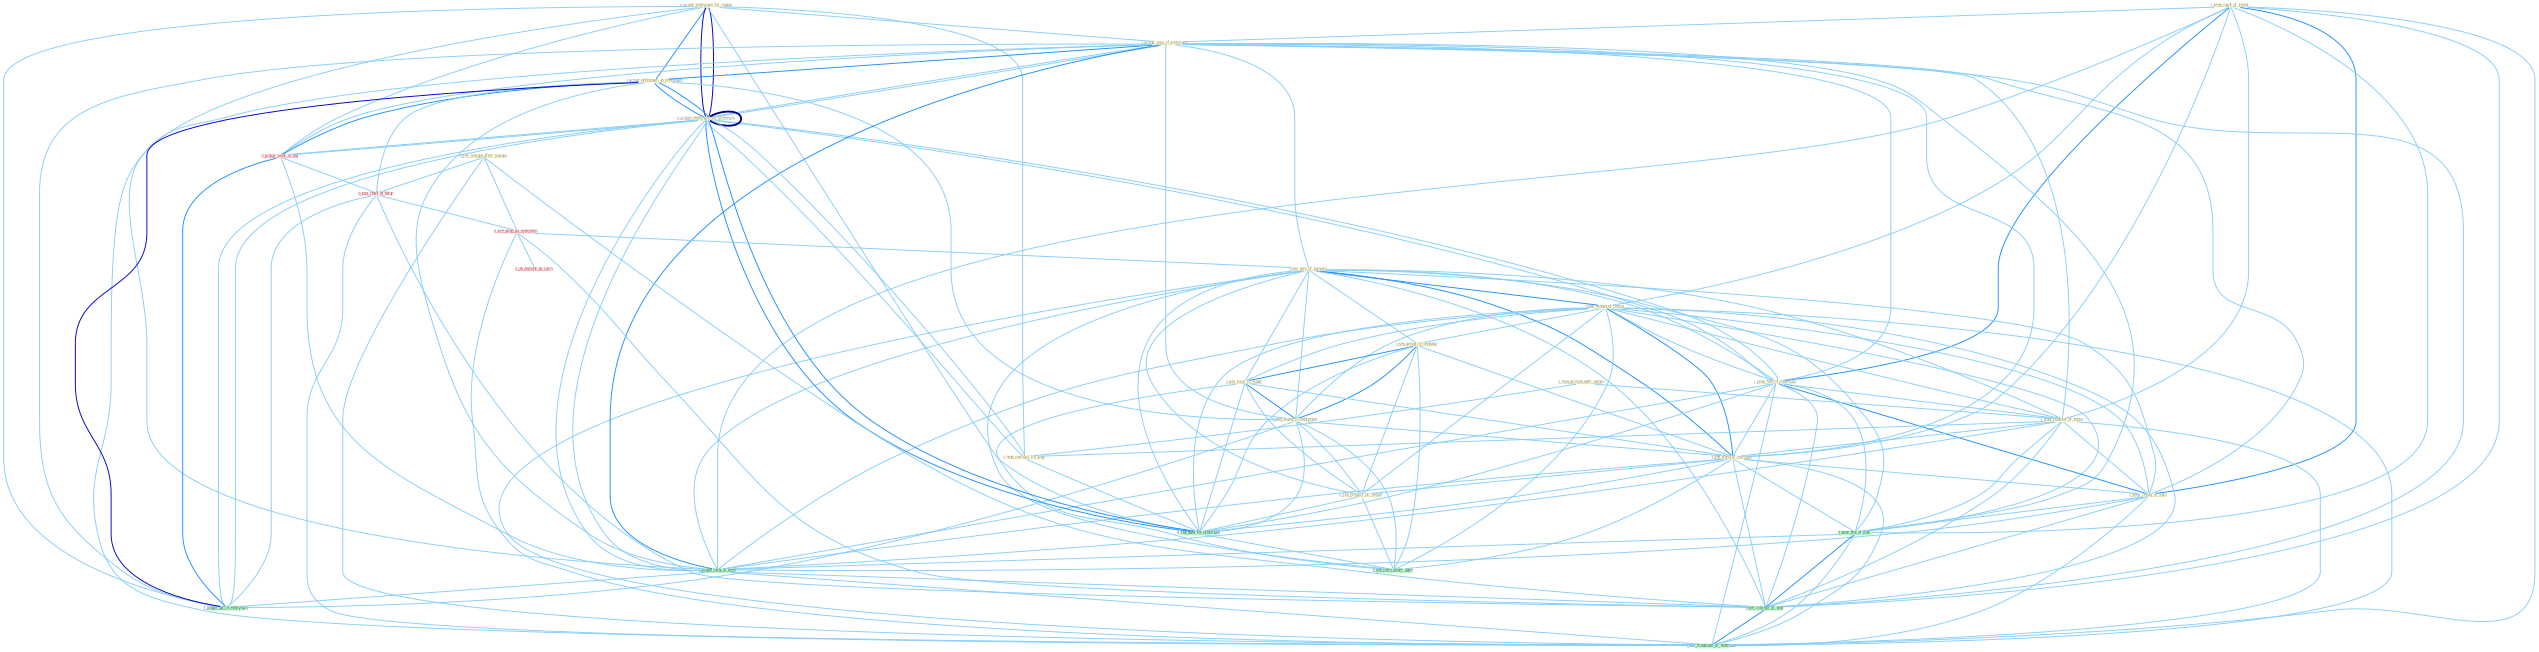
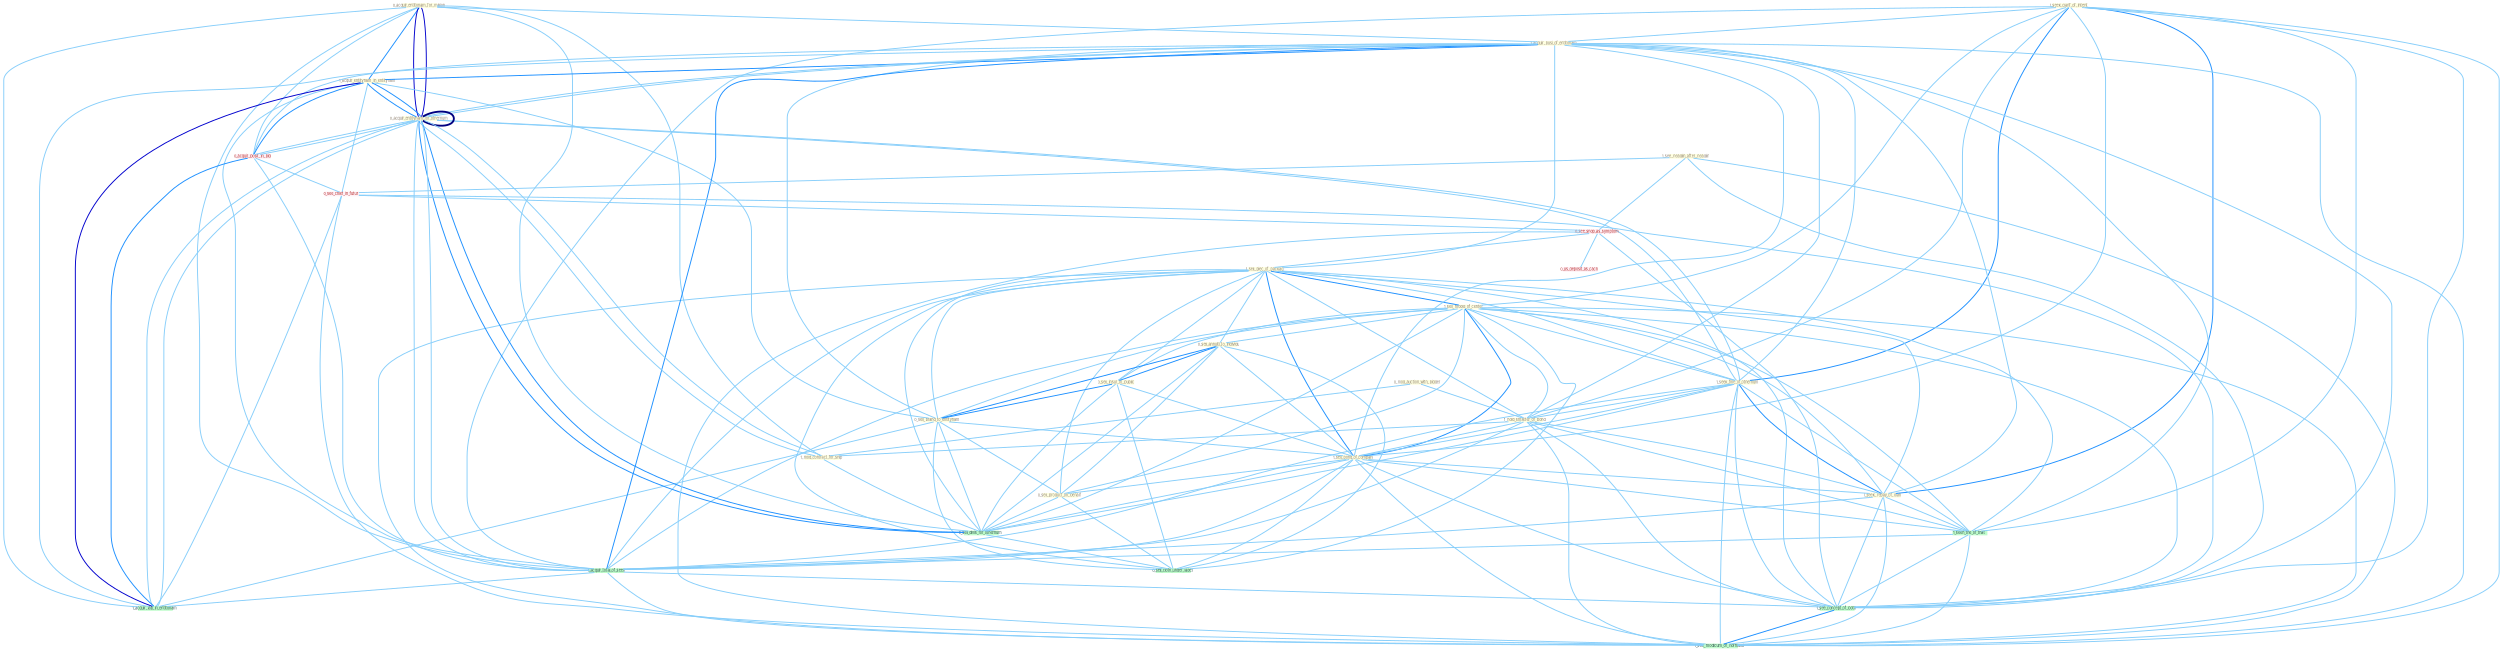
edge "0_sell_insur_to_public" -- "0_sell_product_on_behalf": removed
edge "1_seen_the_of_that" -- "1_see_concept_of_both": color #1e90ff -> #87cefa
